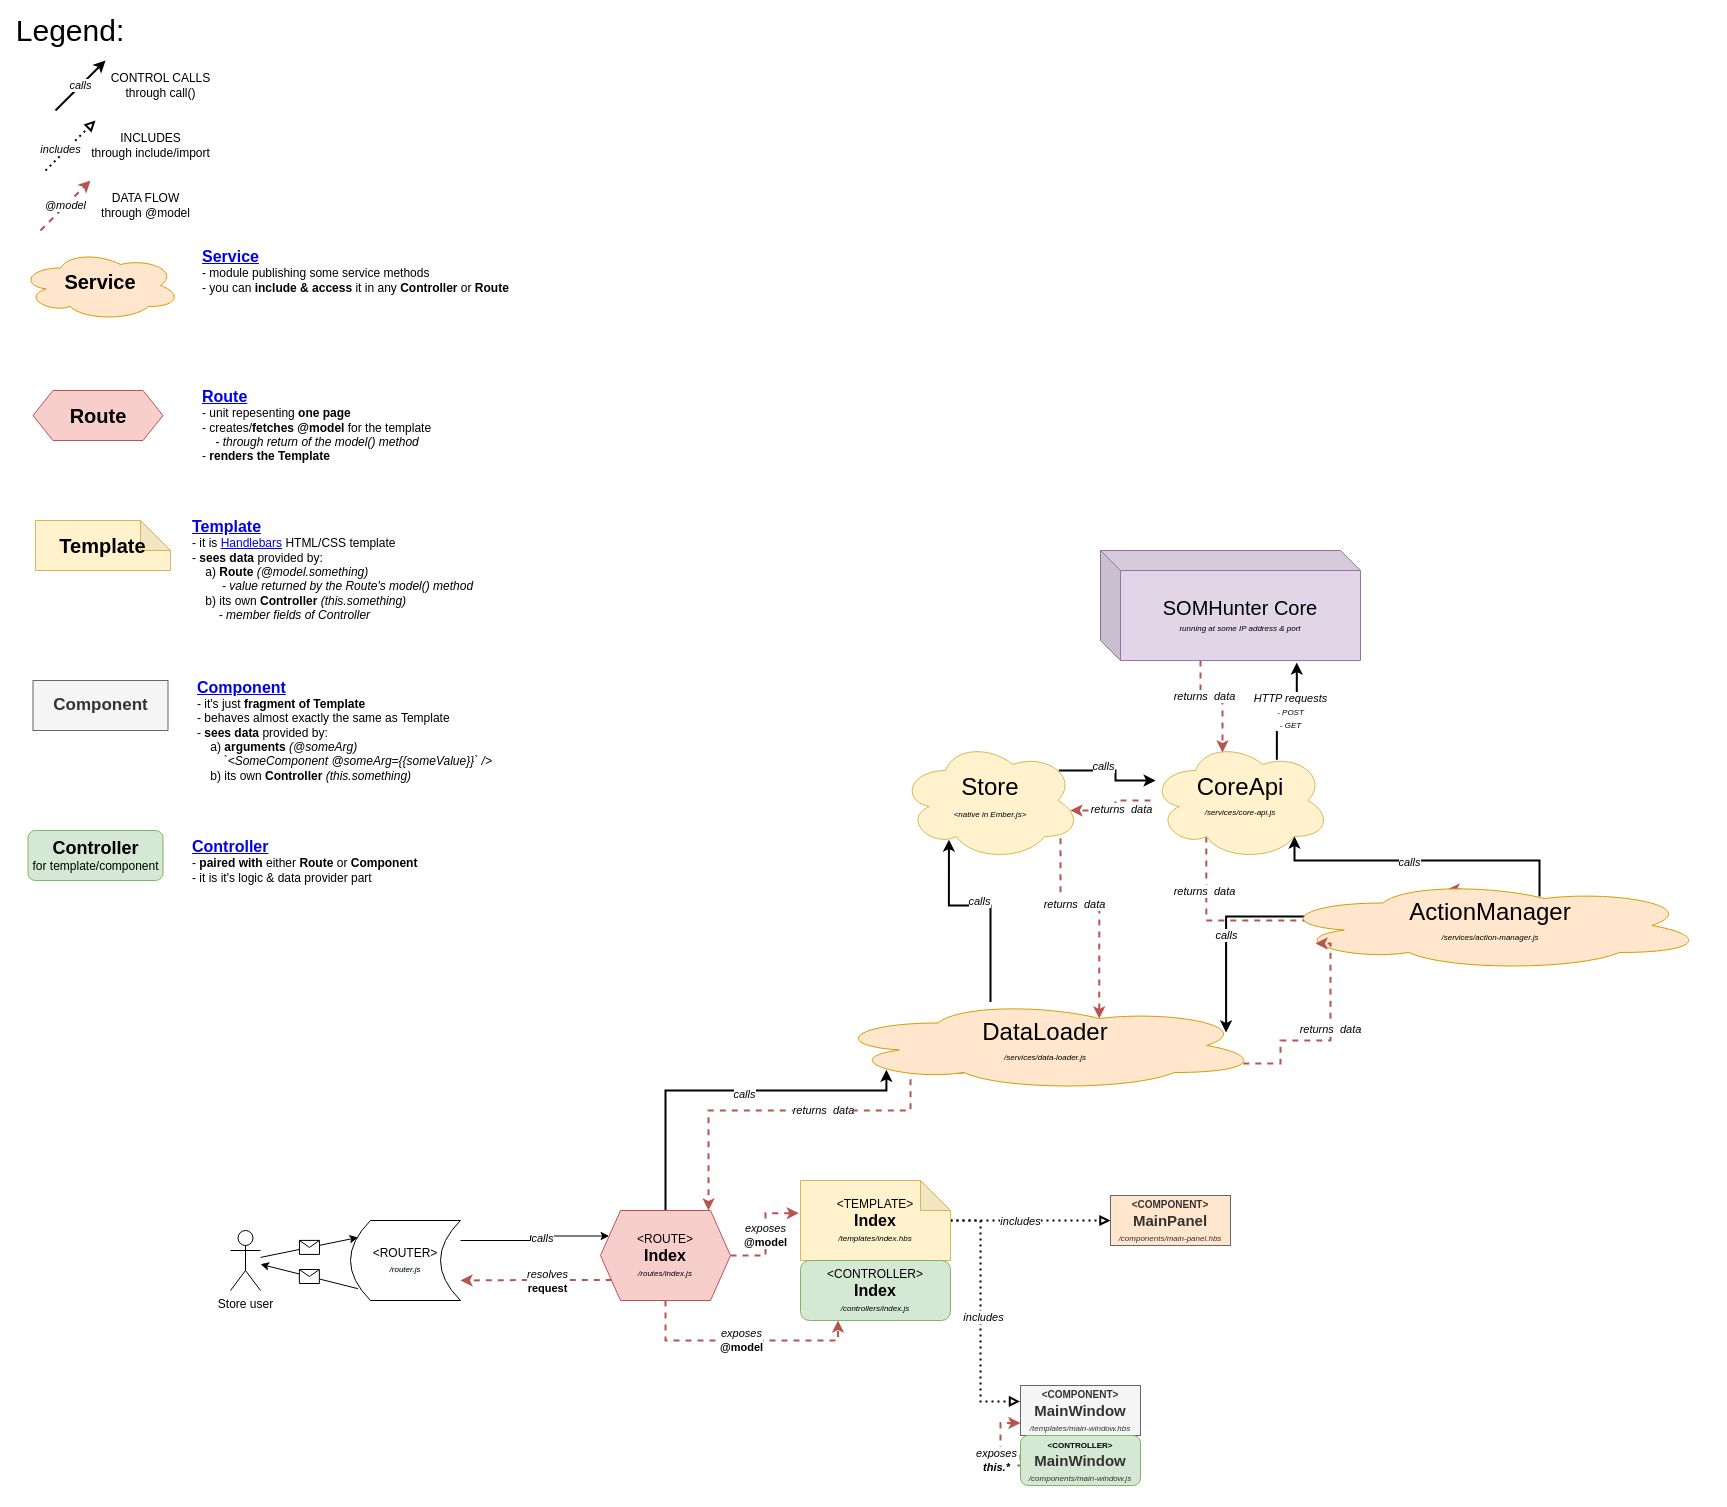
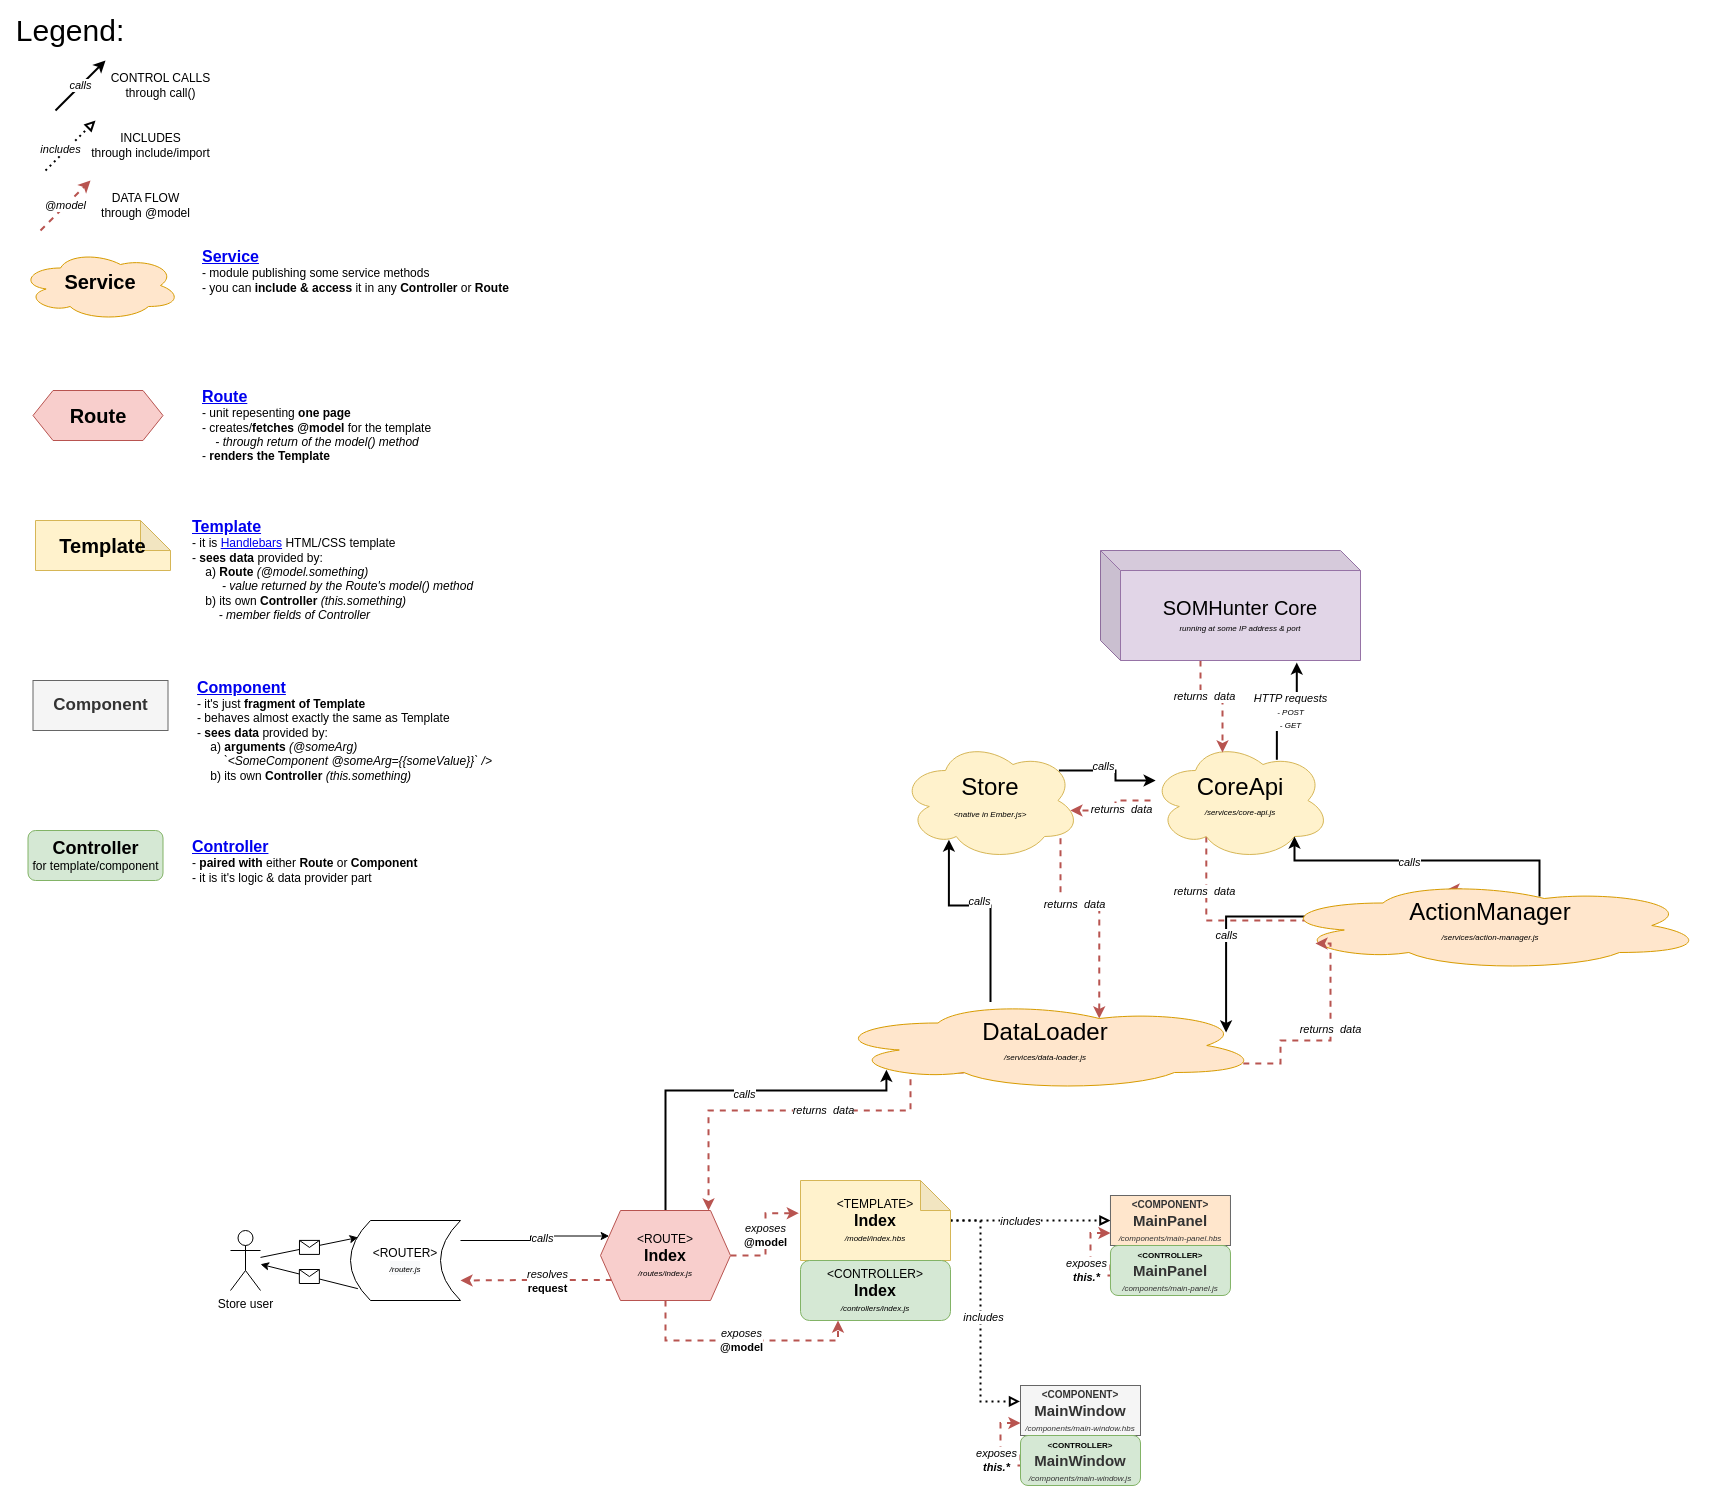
node "<TEMPLATE> Index /templates/index.hbs": label "<TEMPLATE> Index /templates/index.hbs" -> "<TEMPLATE> Index /model/index.hbs"
node "<CONTROLLER> MainPanel /components/main-panel.js": added
edge "<CONTROLLER> MainPanel /components/main-panel.js" -> "<COMPONENT> MainPanel /components/main-panel.hbs": added, label "exposes this.*"
node "<COMPONENT> MainWindow /templates/main-window.hbs": label "<COMPONENT> MainWindow /templates/main-window.hbs" -> "<COMPONENT> MainWindow /components/main-window.hbs"
